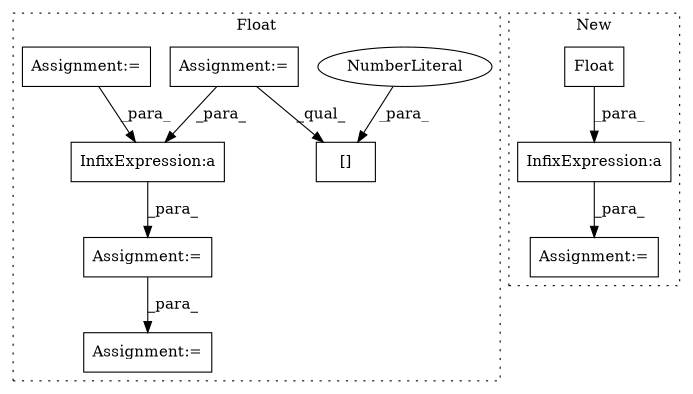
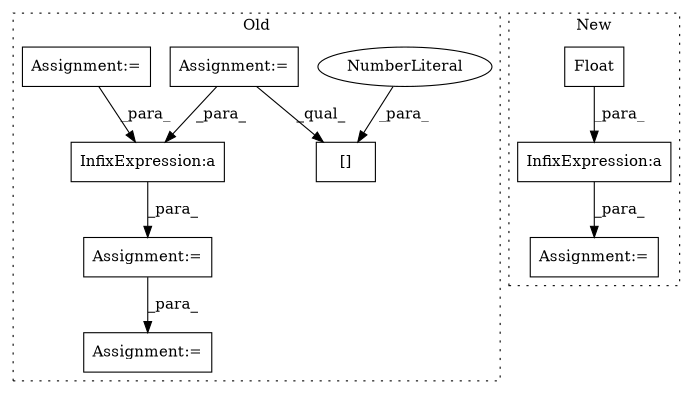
cluster "Float": label "Float" -> "Old"
